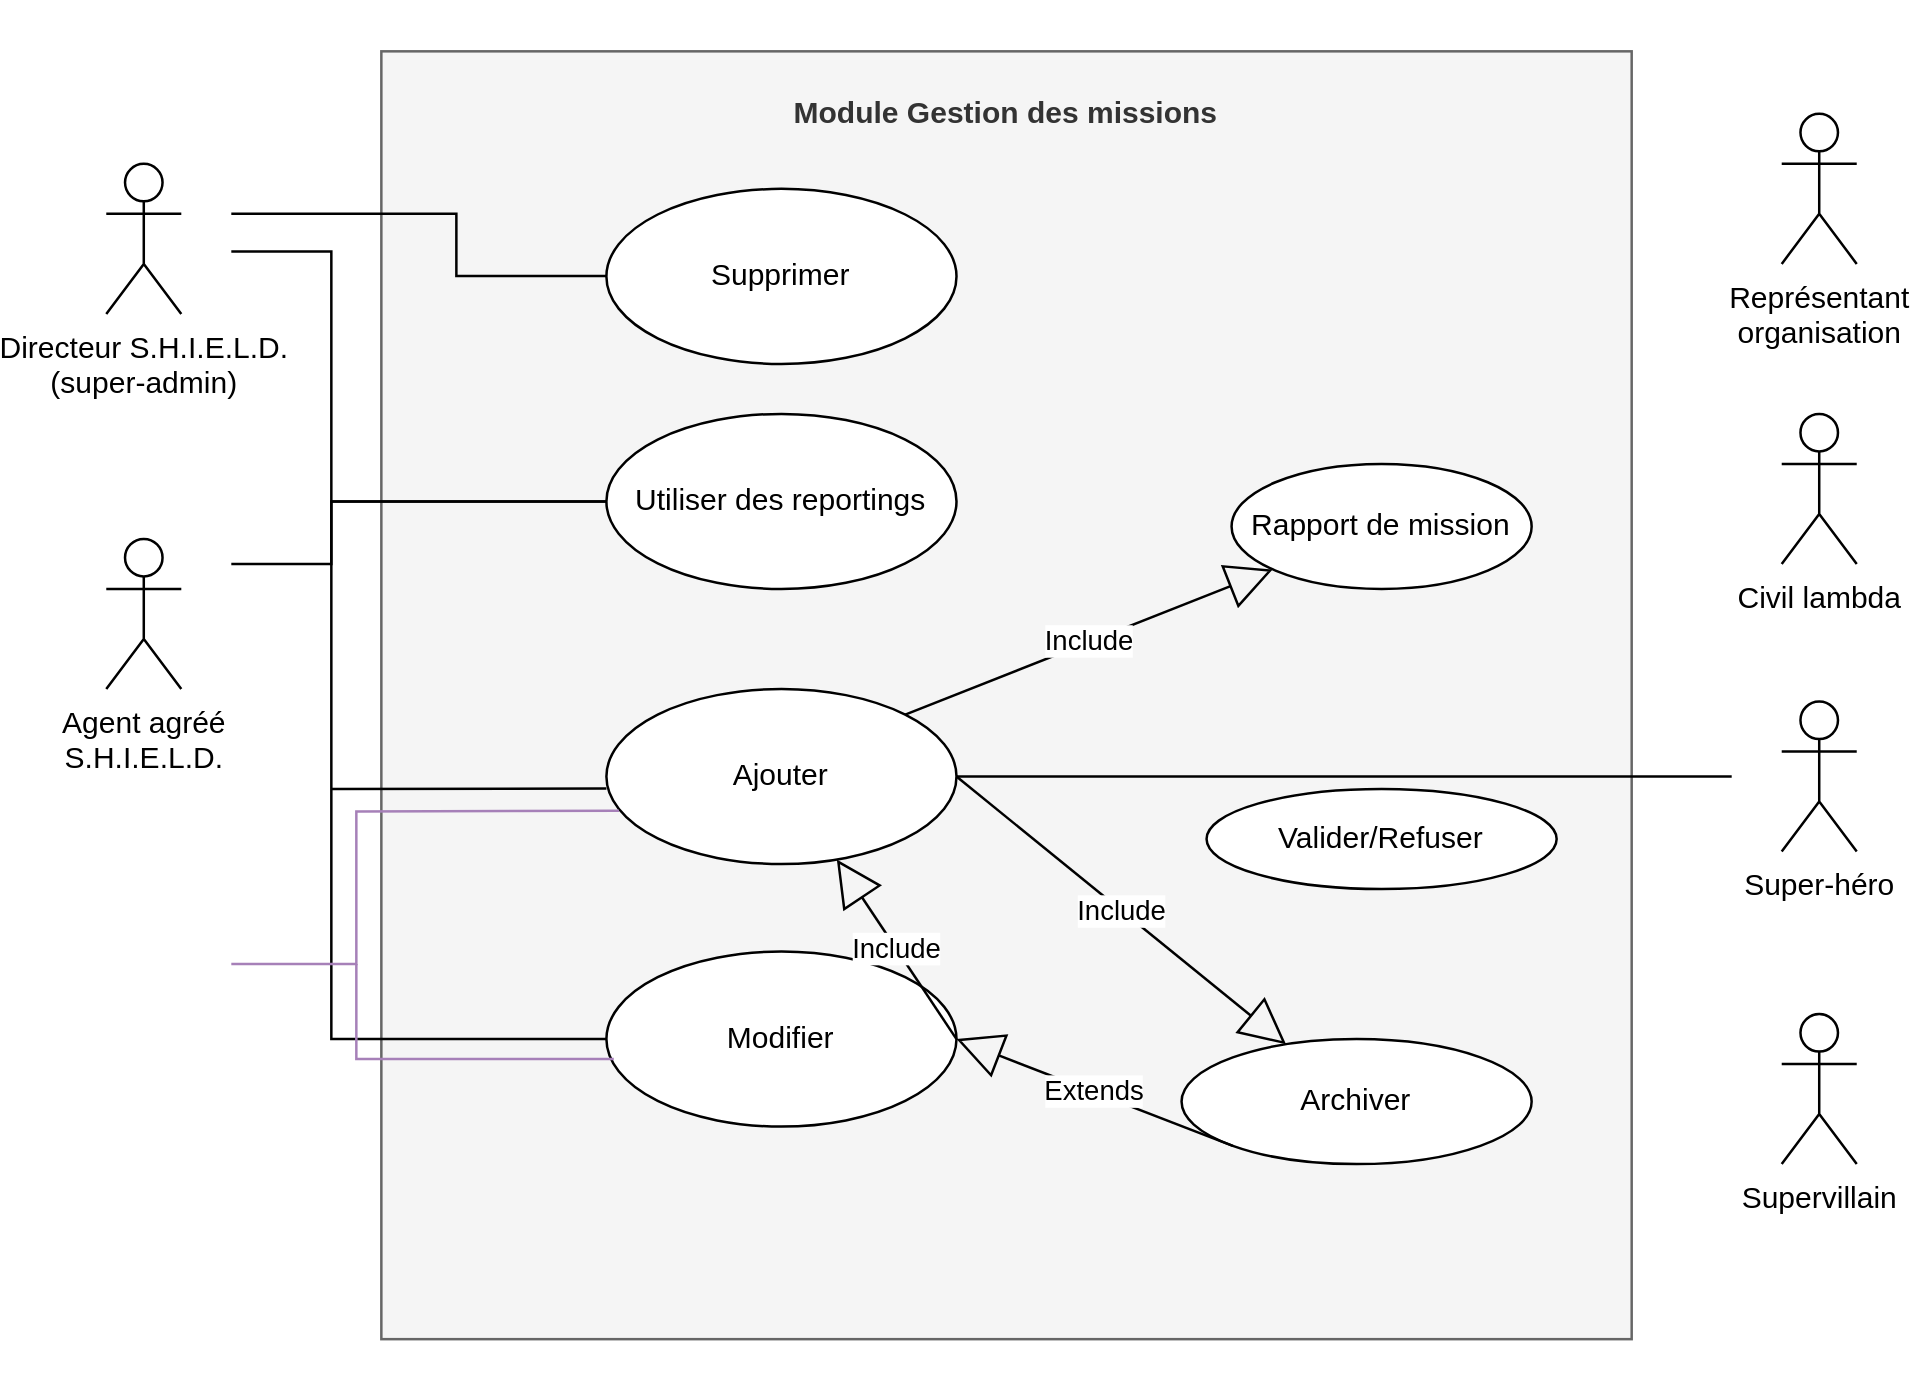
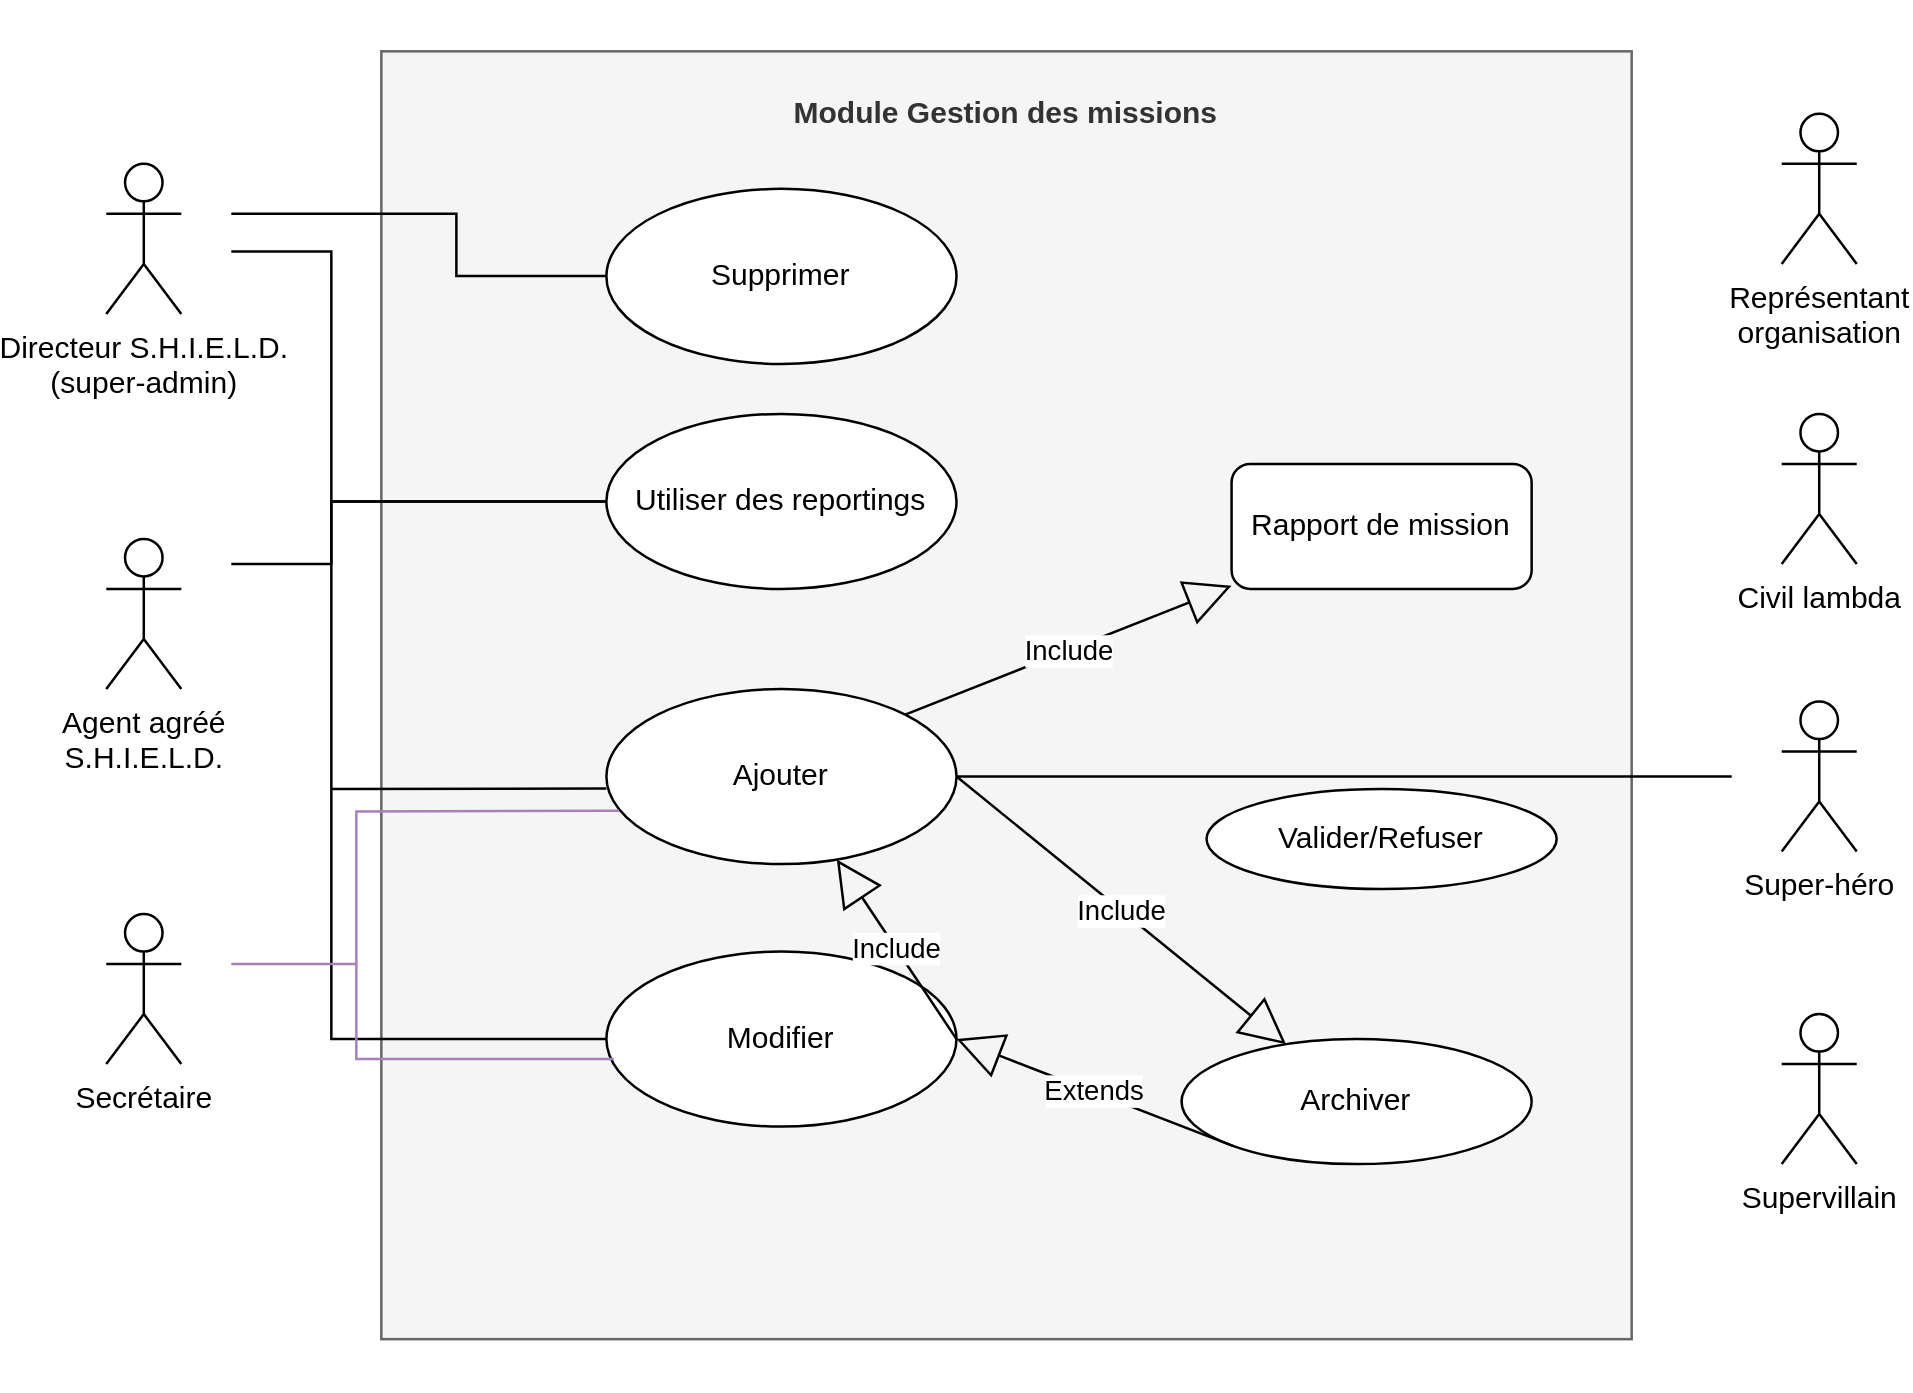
node "Rapport de mission": shape ellipse -> rounded rectangle
node "Secrétaire": added
